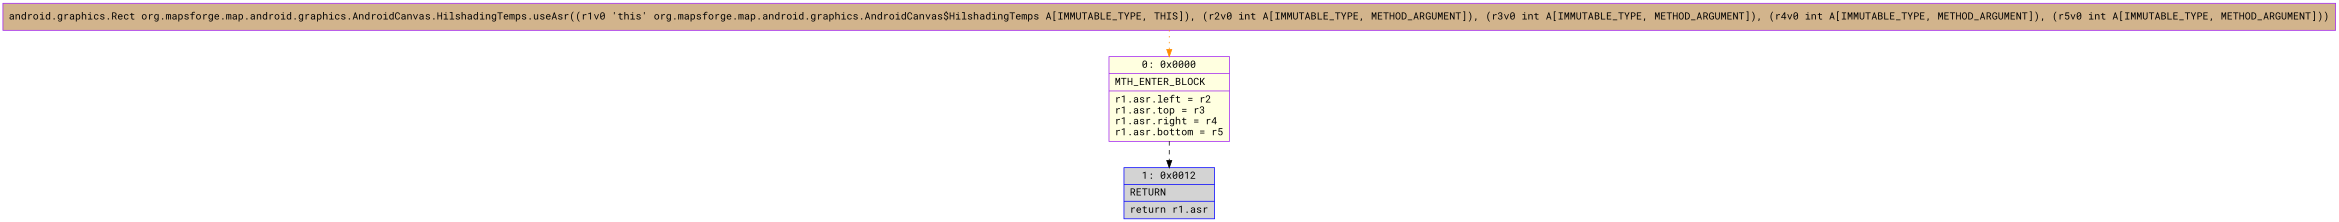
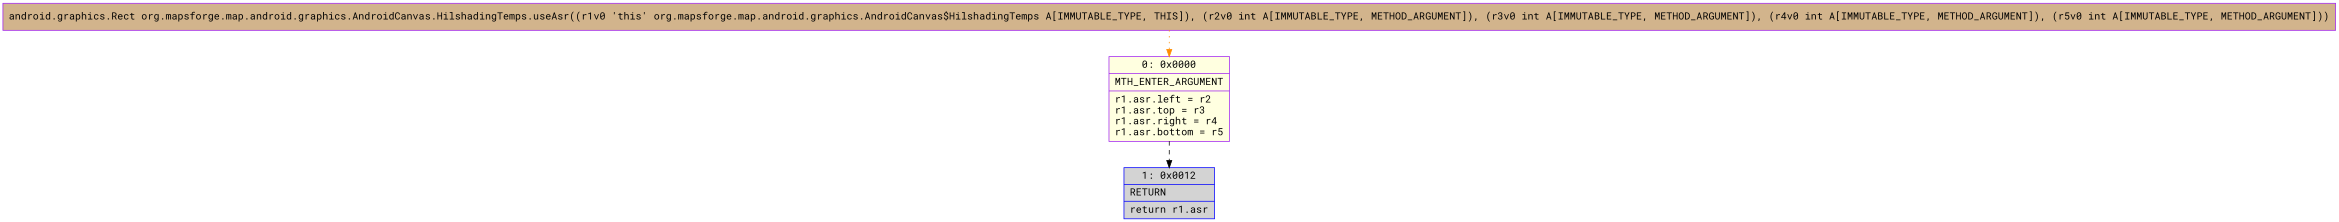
node "0: 0x0000": text "MTH_ENTER_BLOCK" -> "MTH_ENTER_ARGUMENT"
